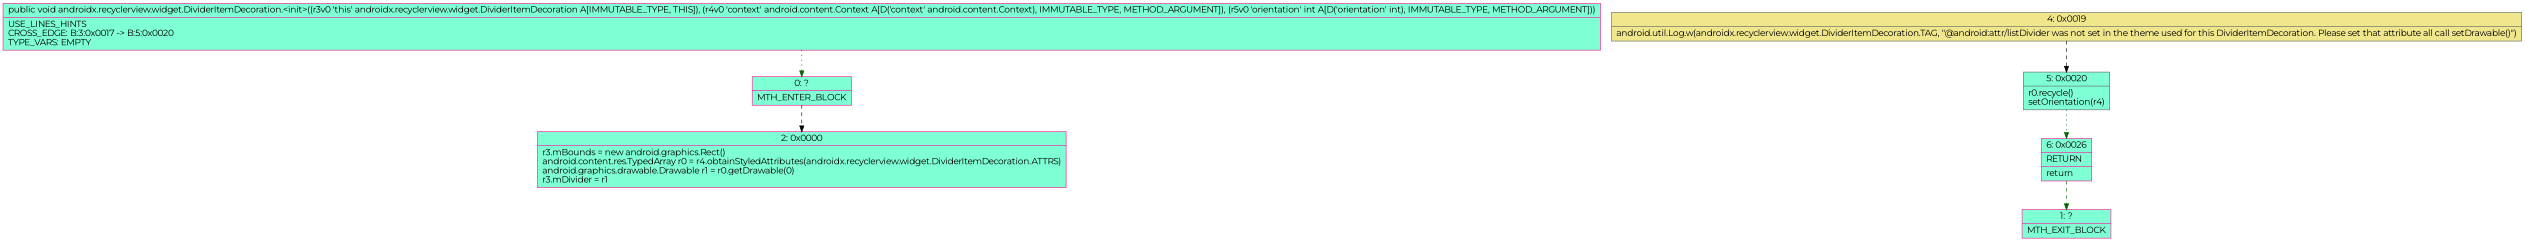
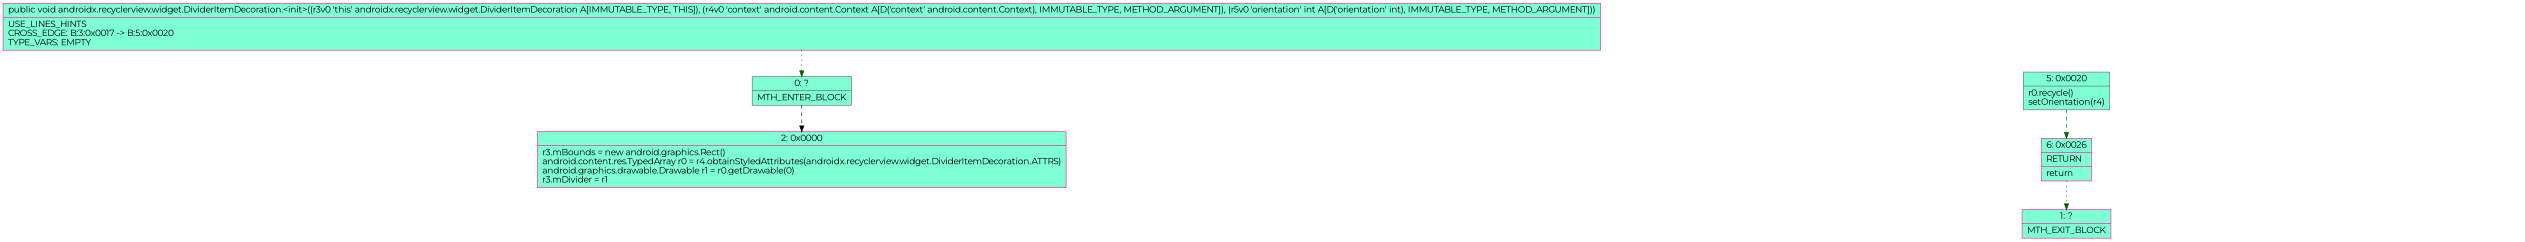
node "4: 0x0019": removed
node "0: ?": color deeppink -> gray40
edge "5: 0x0020" -> "6: 0x0026": style dotted -> dashed
edge "6: 0x0026" -> "1: ?": style dashed -> dotted
